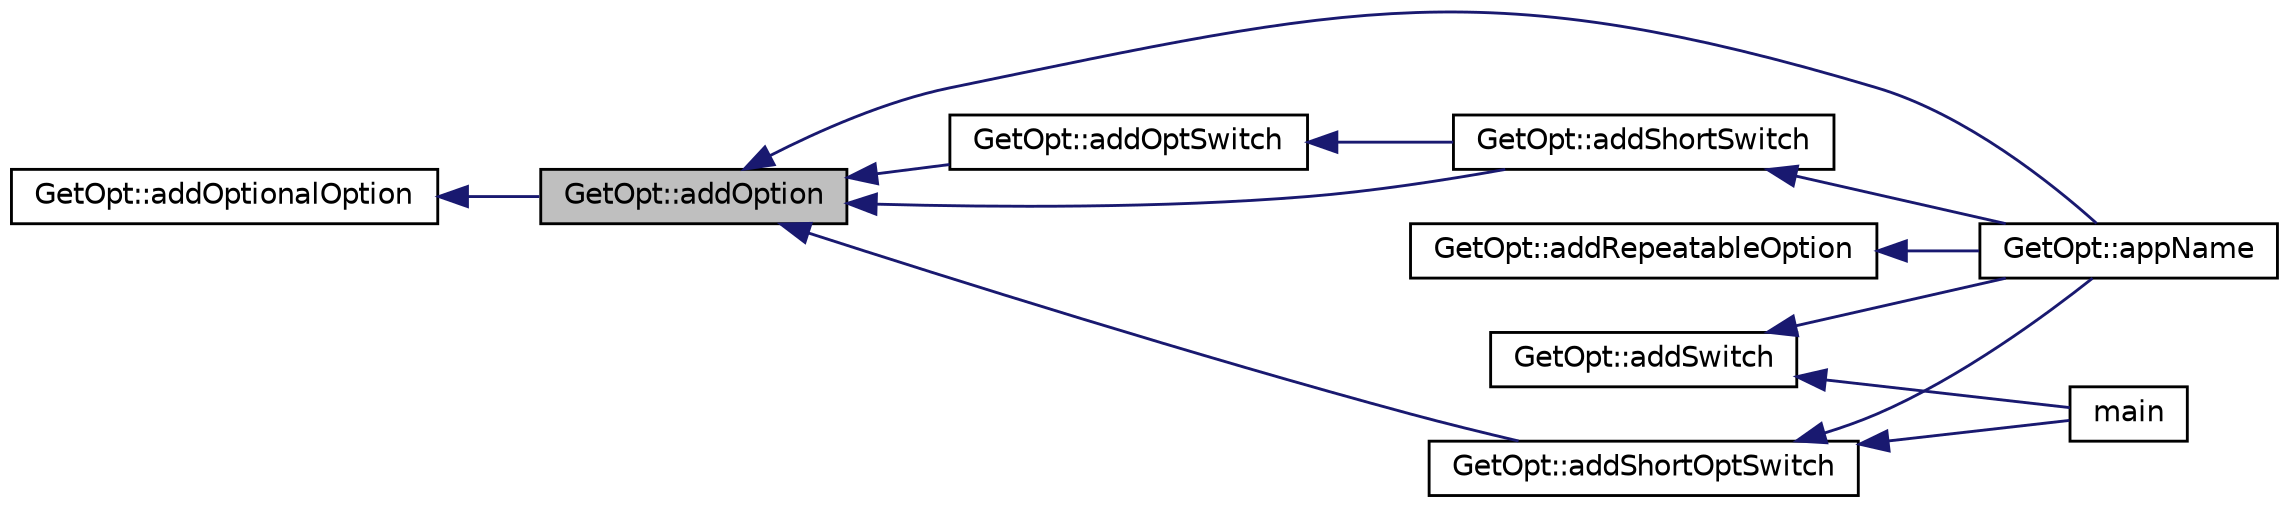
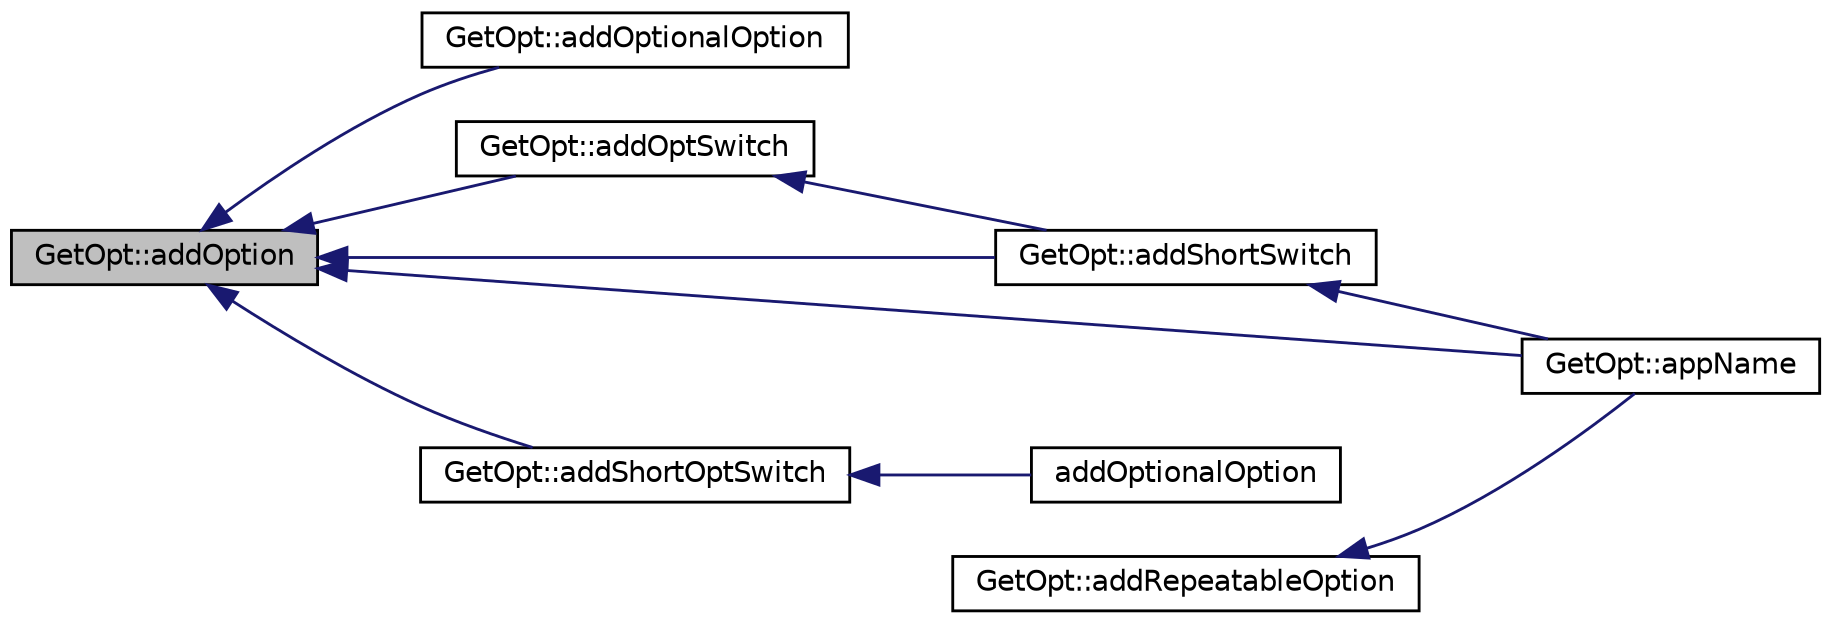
edge "GetOpt::addOption" -> "GetOpt::addOptionalOption": reversed
node "GetOpt::addSwitch": removed
edge "GetOpt::appName" -> "GetOpt::addShortOptSwitch": removed
node "main": label "main" -> "addOptionalOption"
